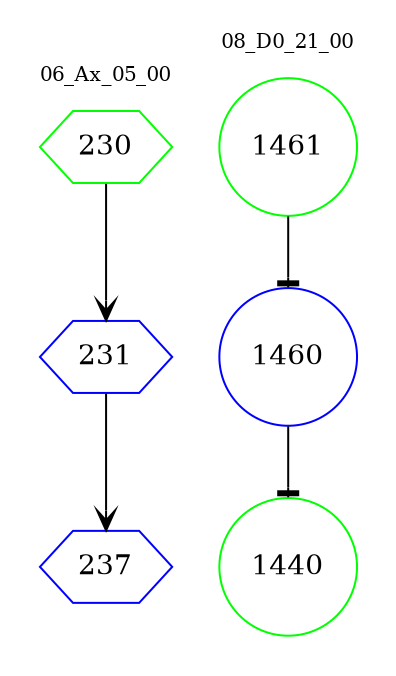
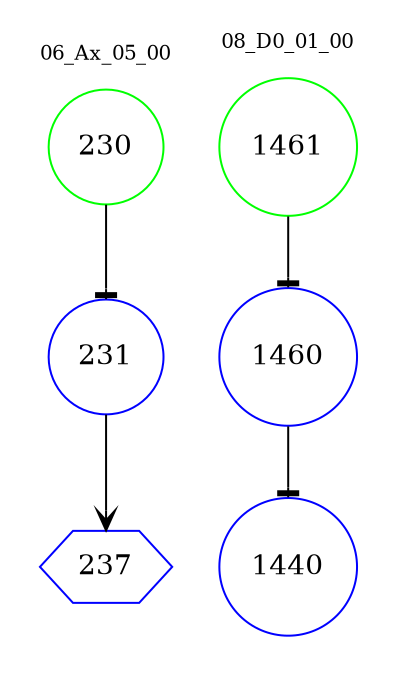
cluster "08_D0_21_00": label "08_D0_21_00" -> "08_D0_01_00"
node "230": shape hexagon -> circle
edge "230" -> "231": arrowhead vee -> tee
node "231": shape hexagon -> circle
node "1440": color green -> blue
